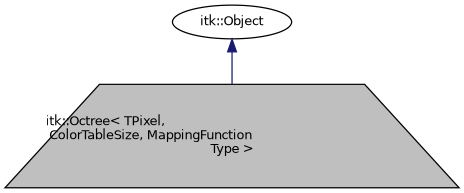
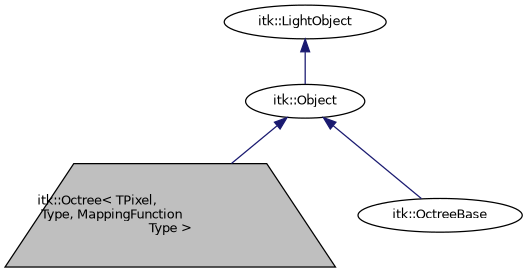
node "itk::LightObject": added
node "itk::Octree< TPixel, ColorTableSize, MappingFunction Type >": label "itk::Octree< TPixel, ColorTableSize, MappingFunction Type >" -> "itk::Octree< TPixel, Type, MappingFunction Type >"
node "itk::OctreeBase": added
